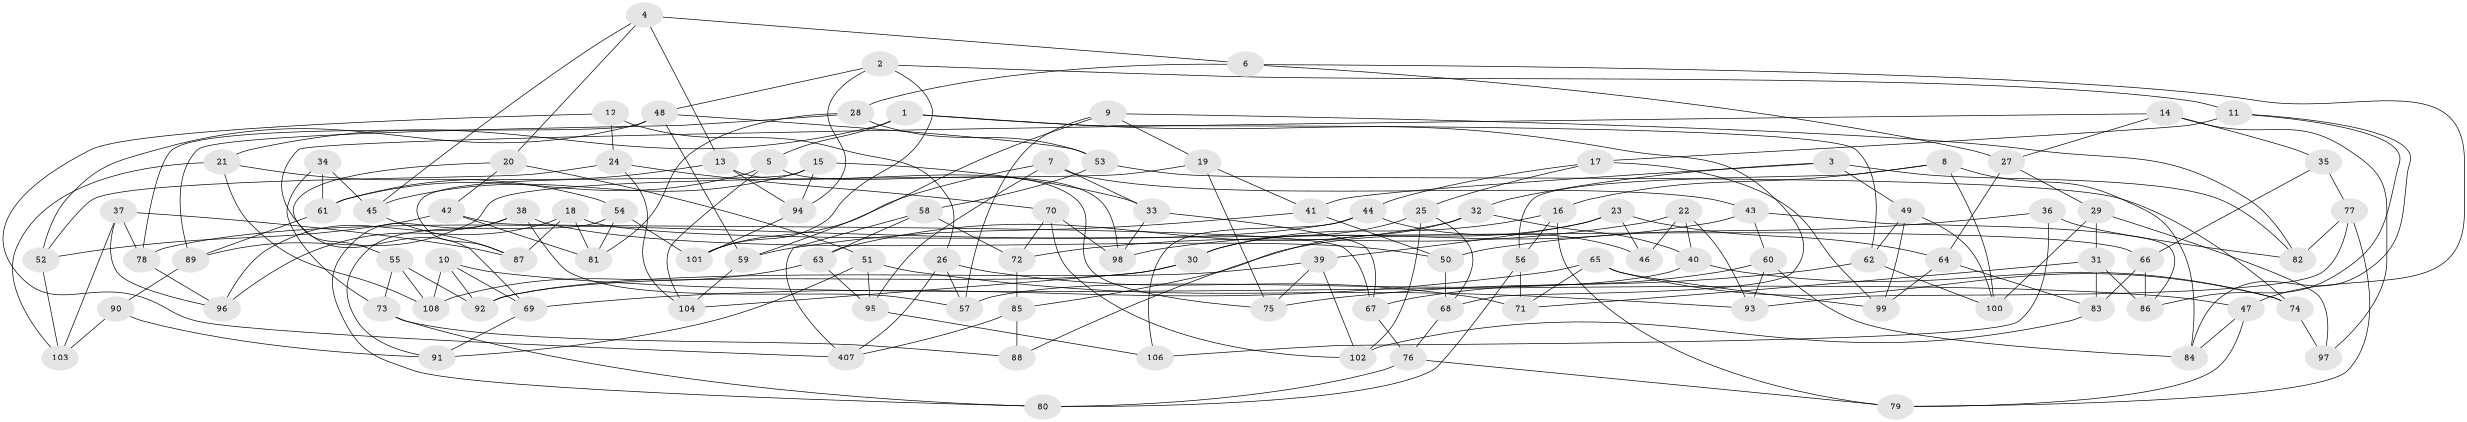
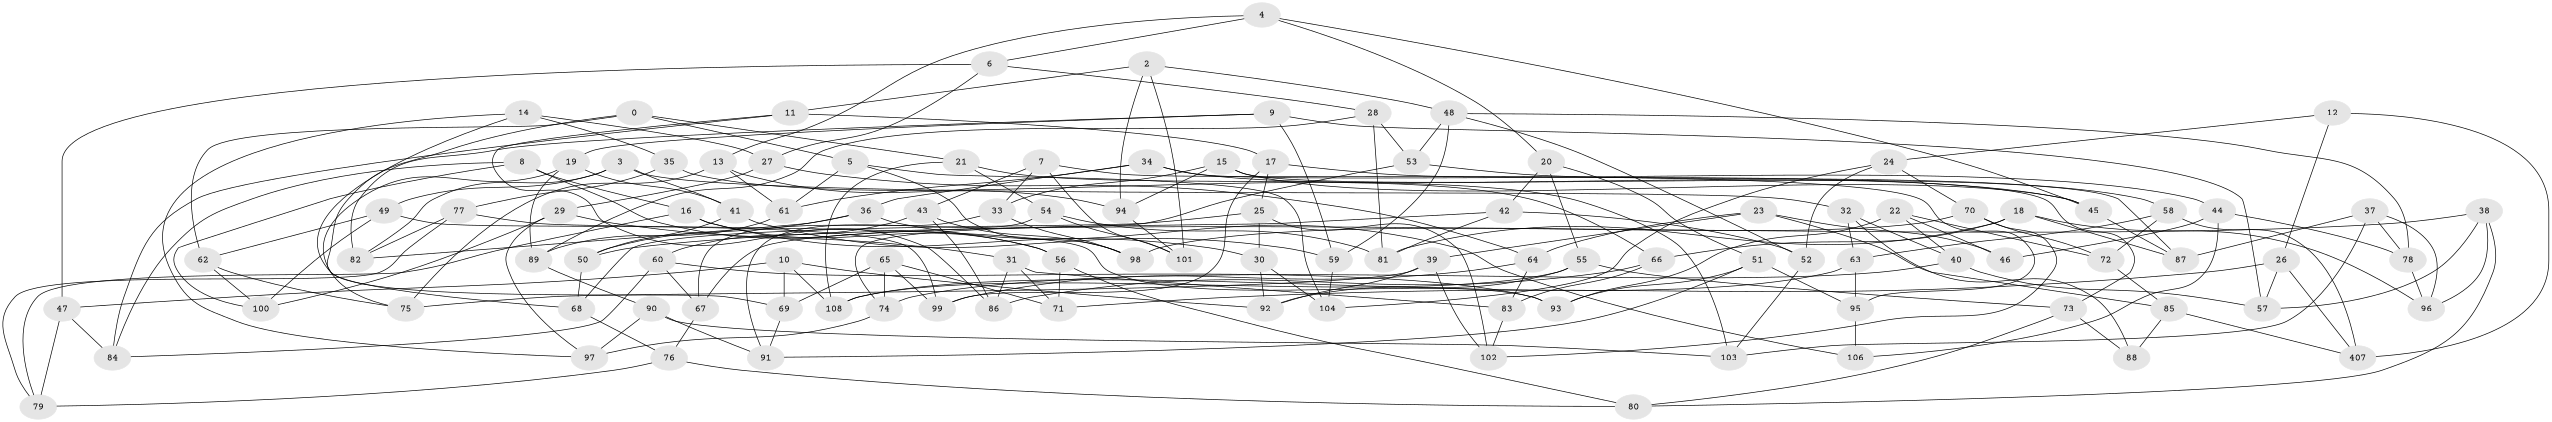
node "1": label "1" -> "0"
edge "34" -- "36": added
edge "90" -- "97": added
